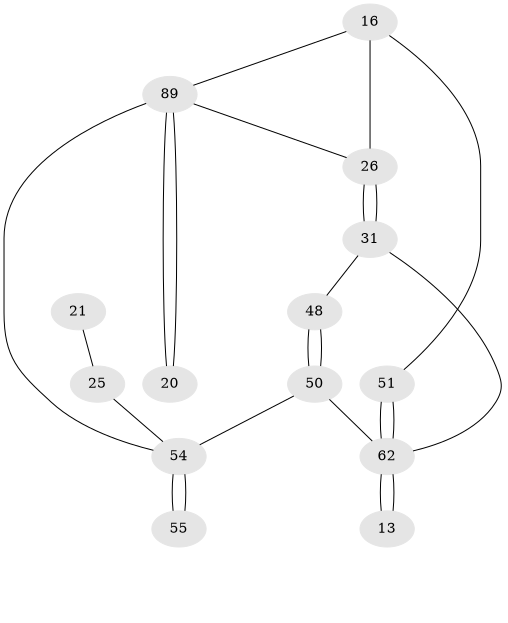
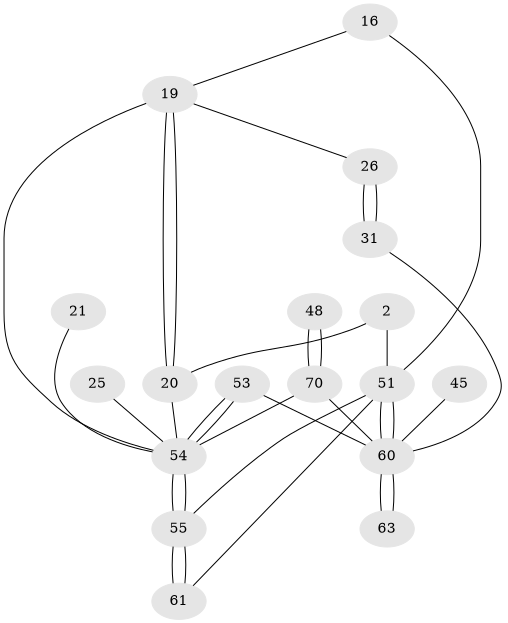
edge "16" -- "26": removed
node "89": label "89" -> "19"
edge "31" -- "48": removed
node "2": added
edge "21" -- "25": now "21" -- "54"
node "53": added
node "50": label "50" -> "70"
node "45": added
edge "20" -- "54": added
edge "51" -- "55": added
node "62": label "62" -> "60"
node "13": label "13" -> "63"
node "61": added
